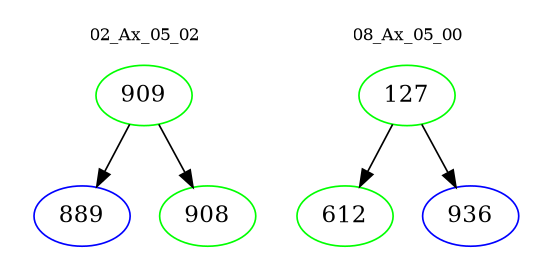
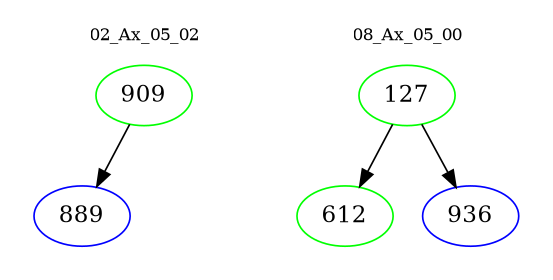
node "908": removed
